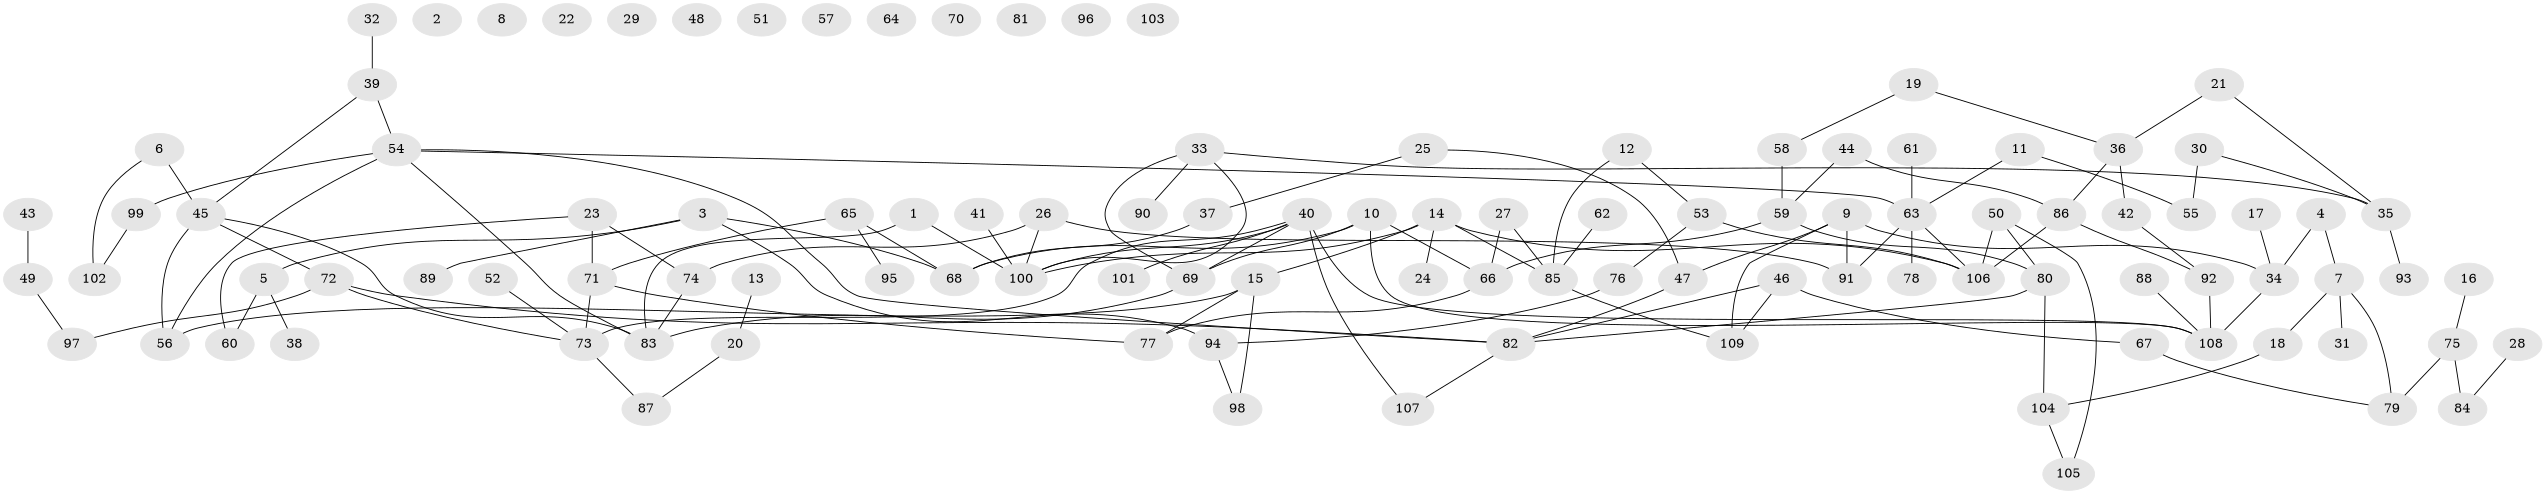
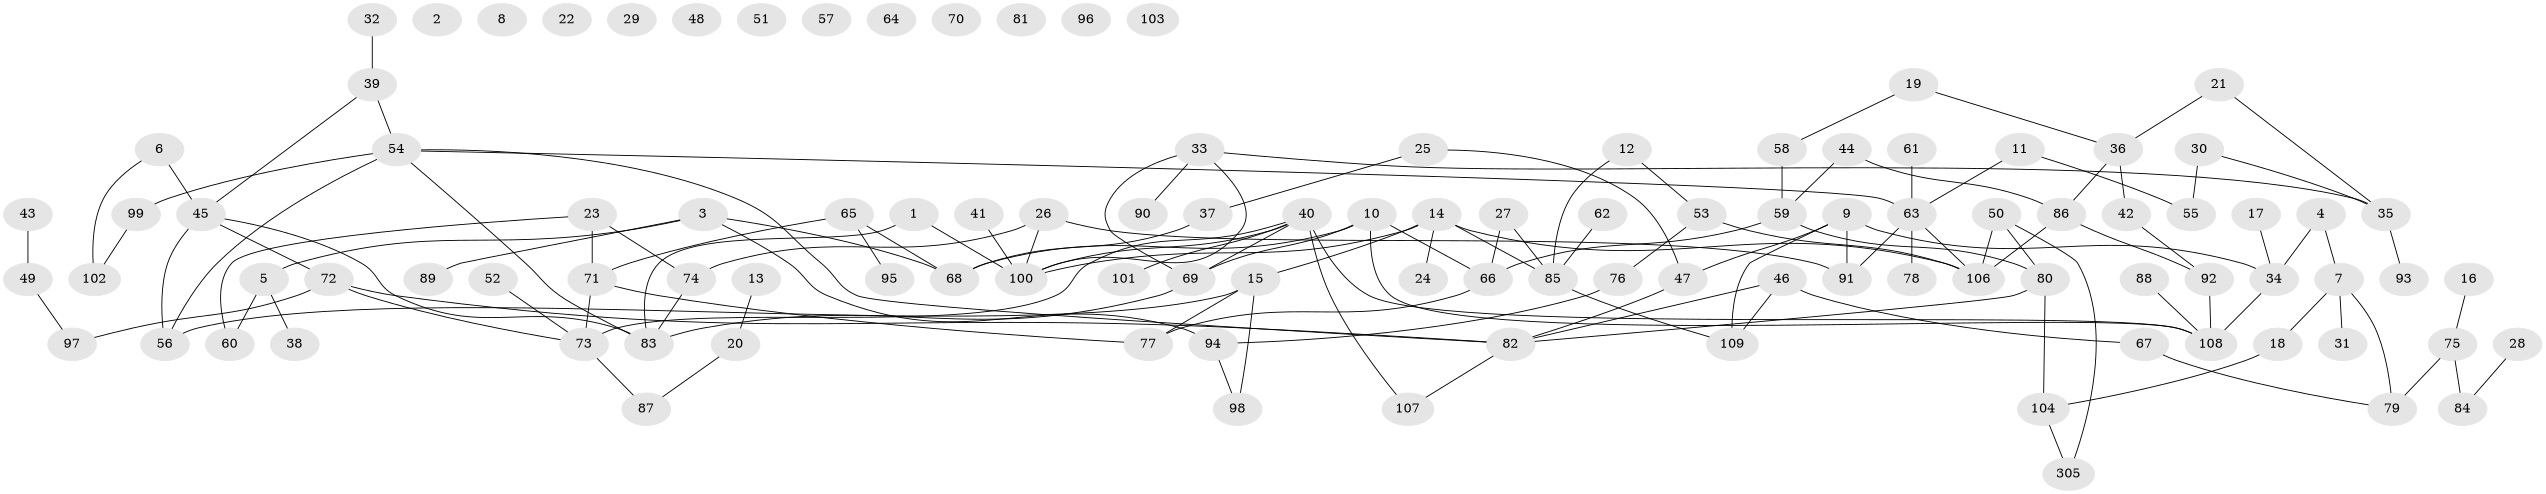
node "105": label "105" -> "305"
